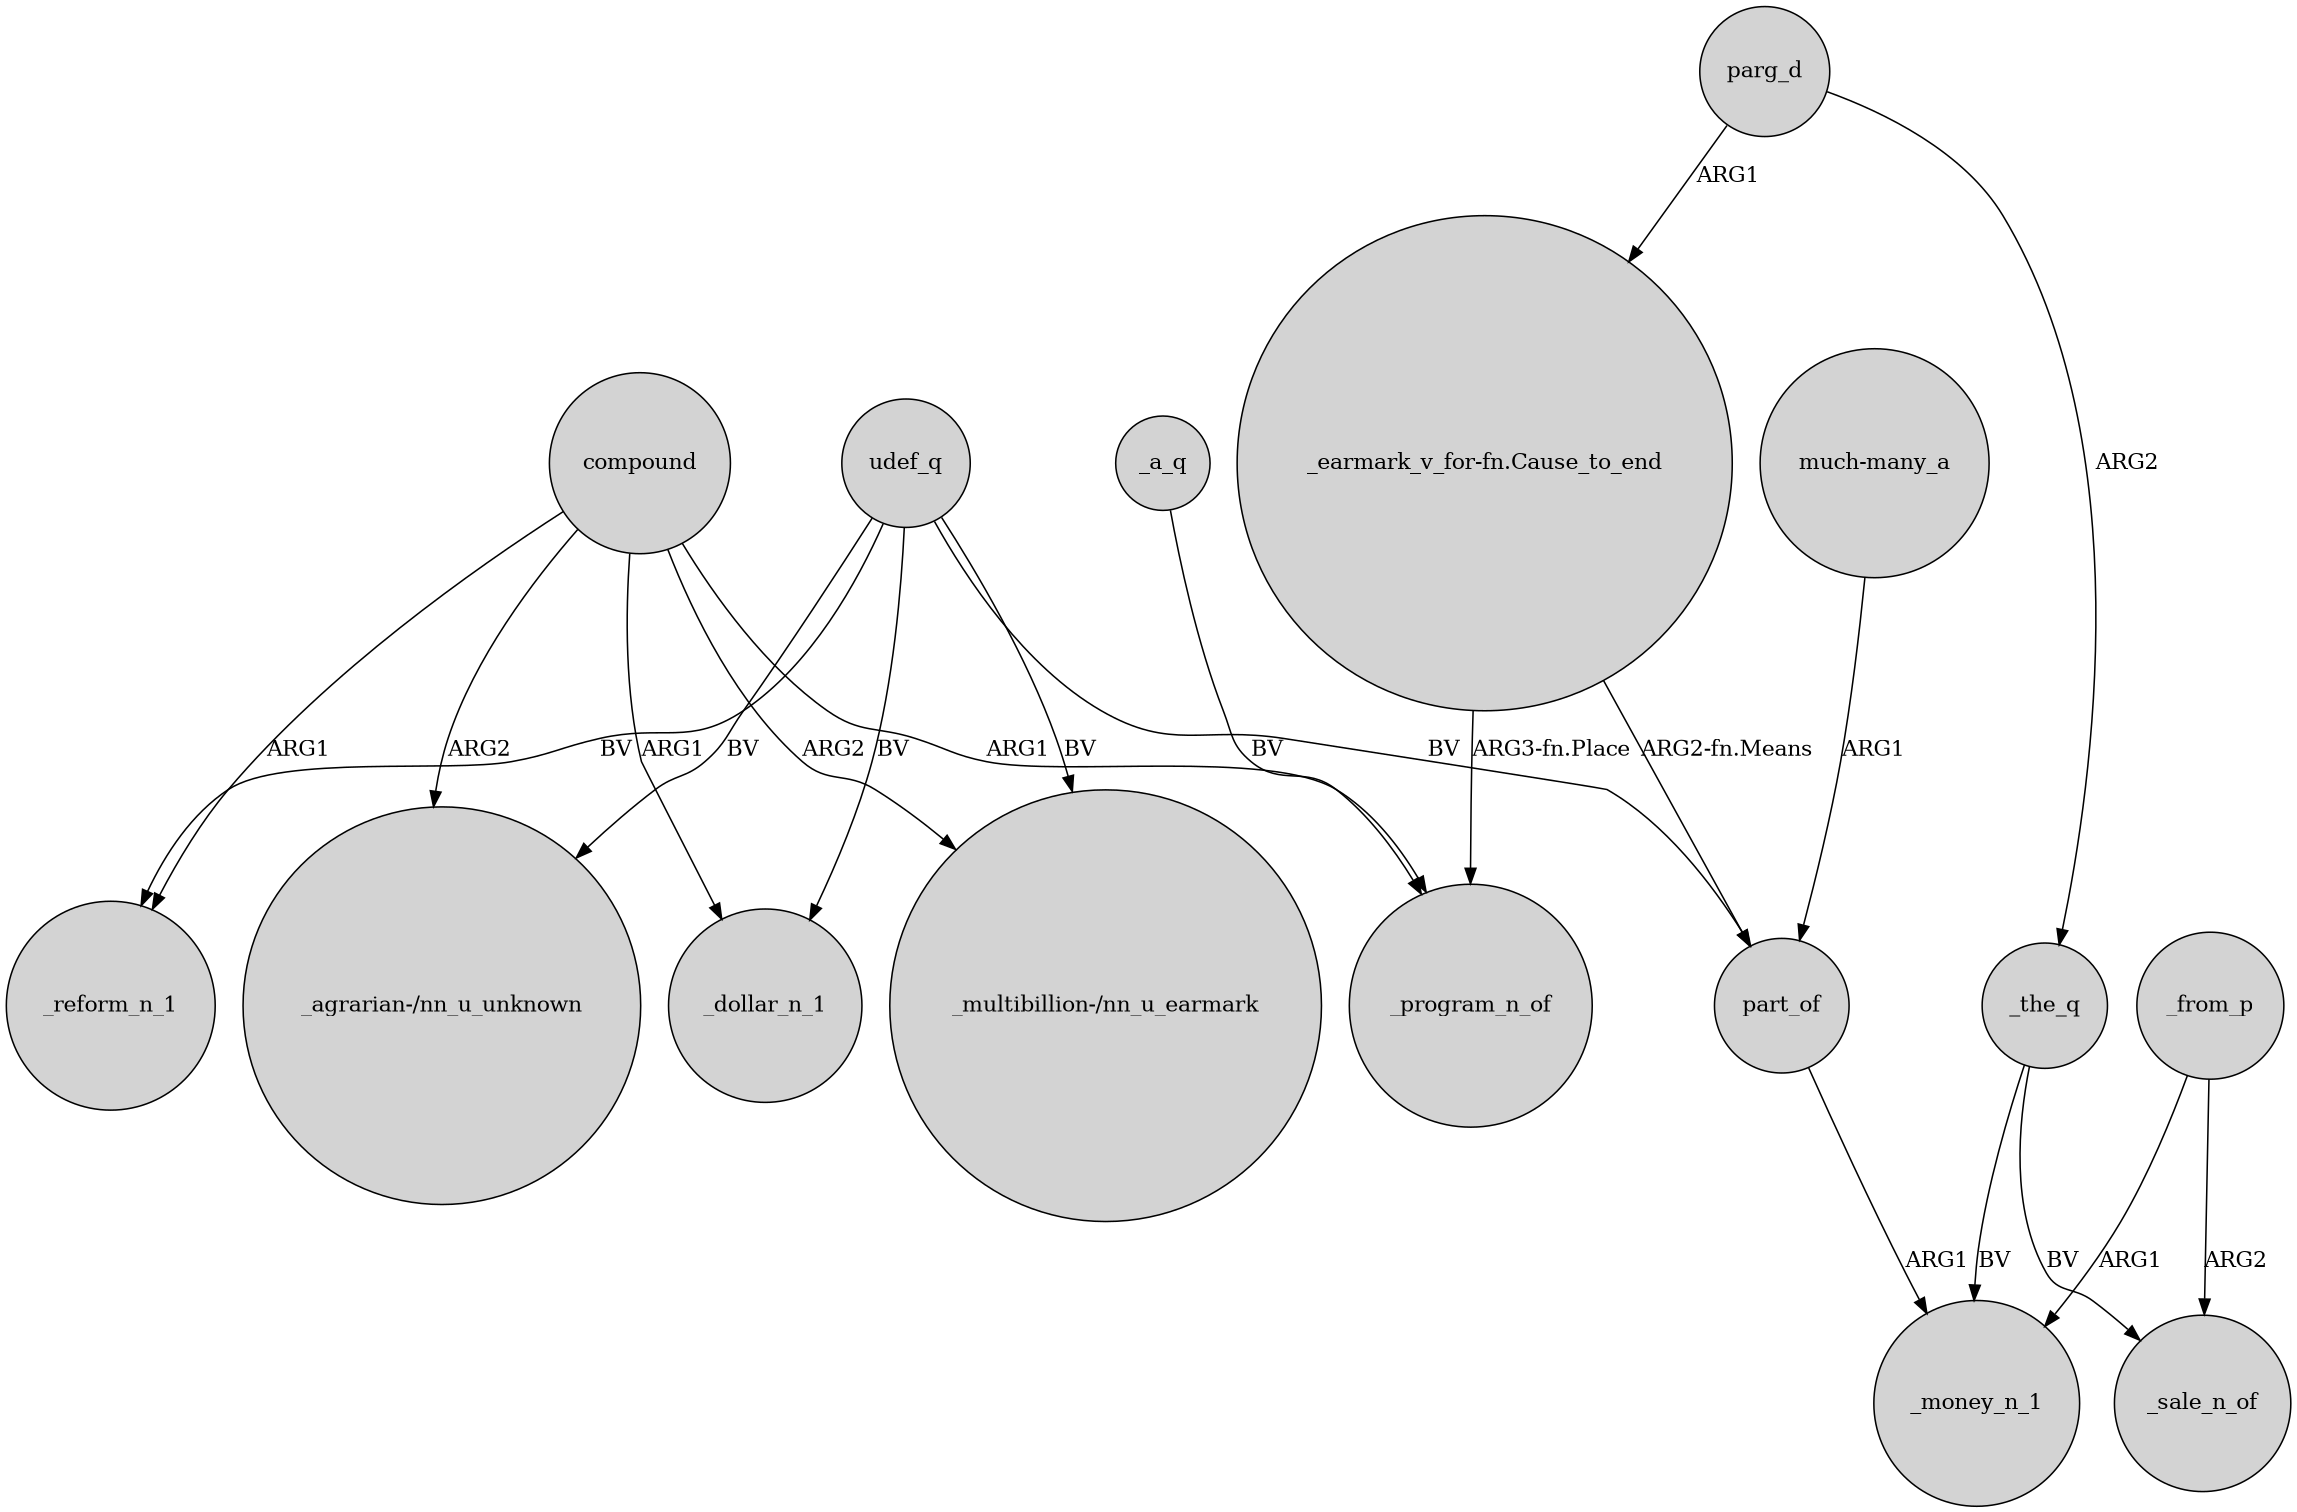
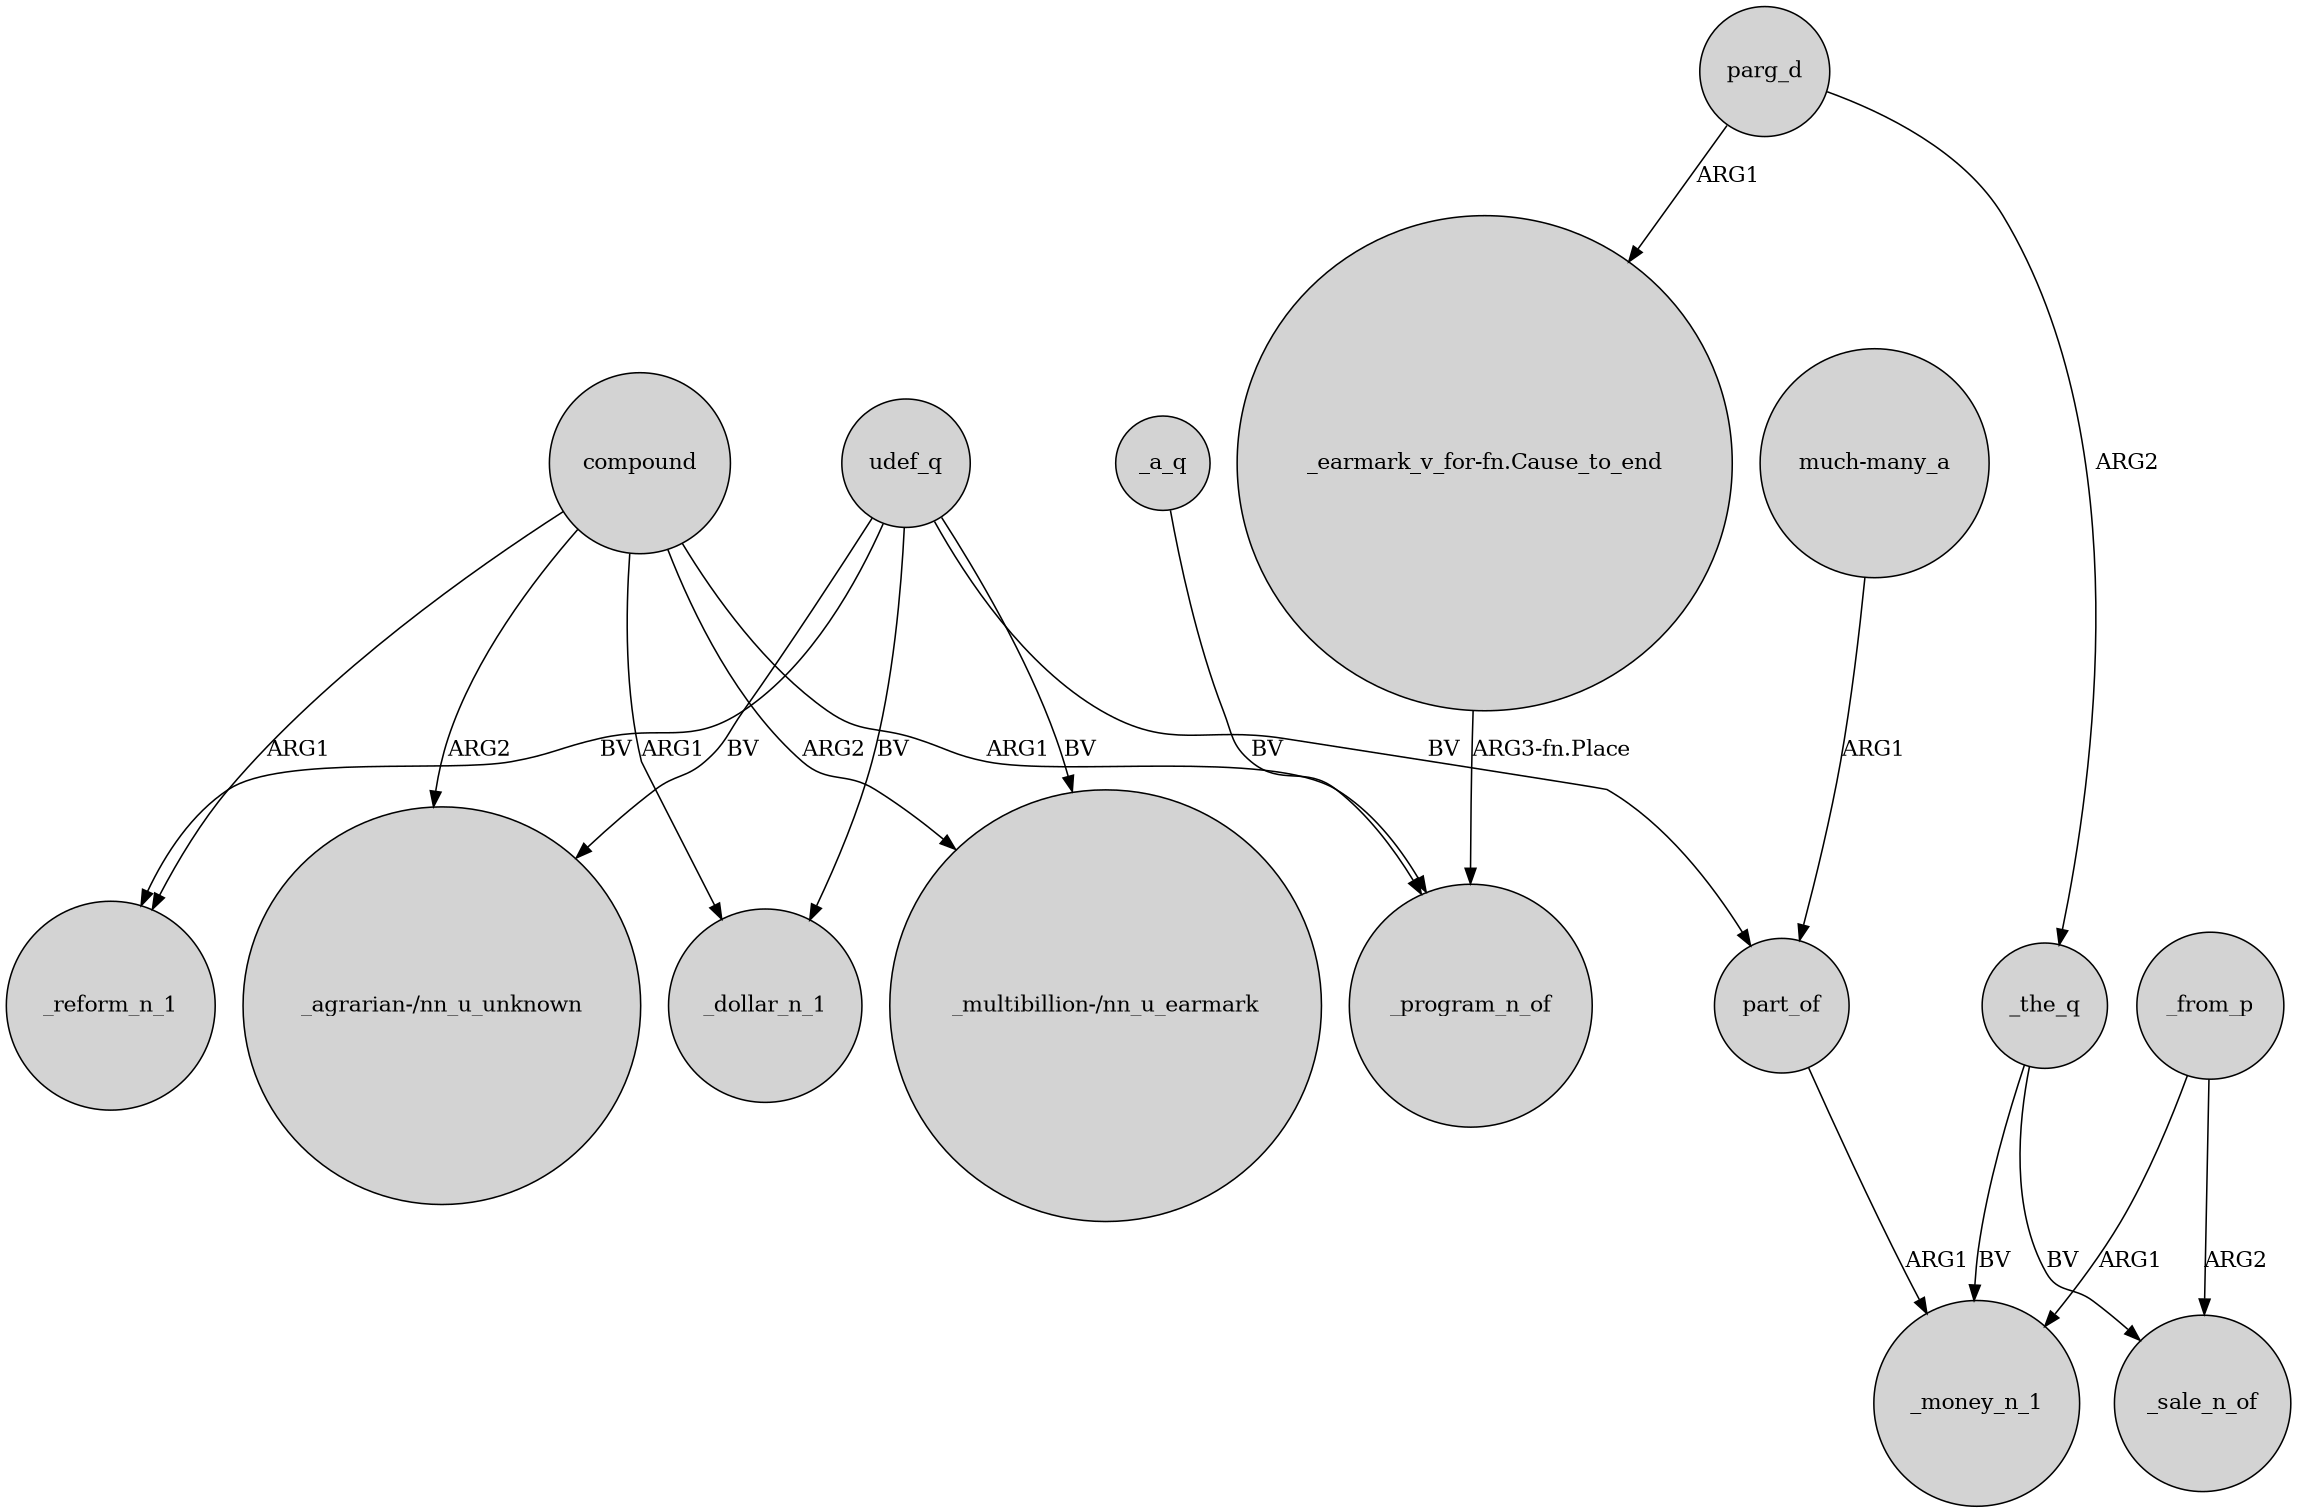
edge "_earmark_v_for-fn.Cause_to_end" -> "part_of": removed, label "ARG2-fn.Means"
